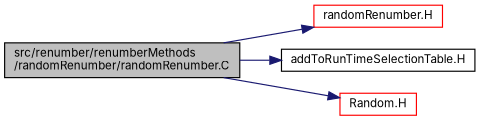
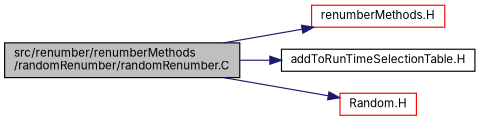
node "randomRenumber.H": label "randomRenumber.H" -> "renumberMethods.H"
